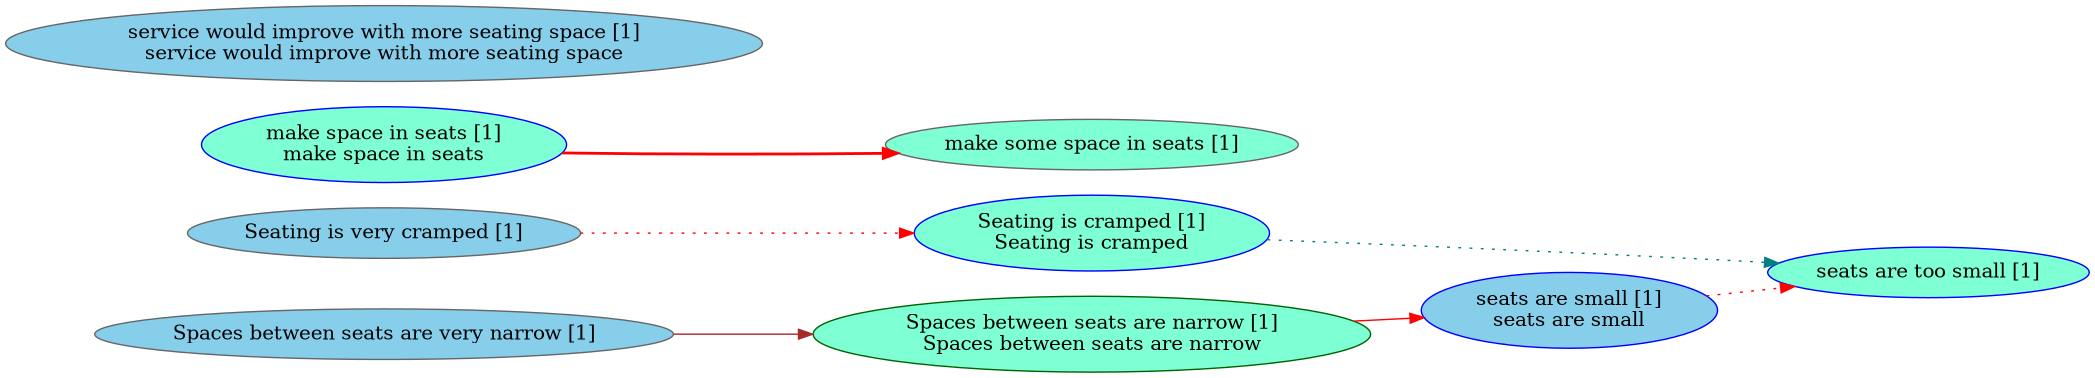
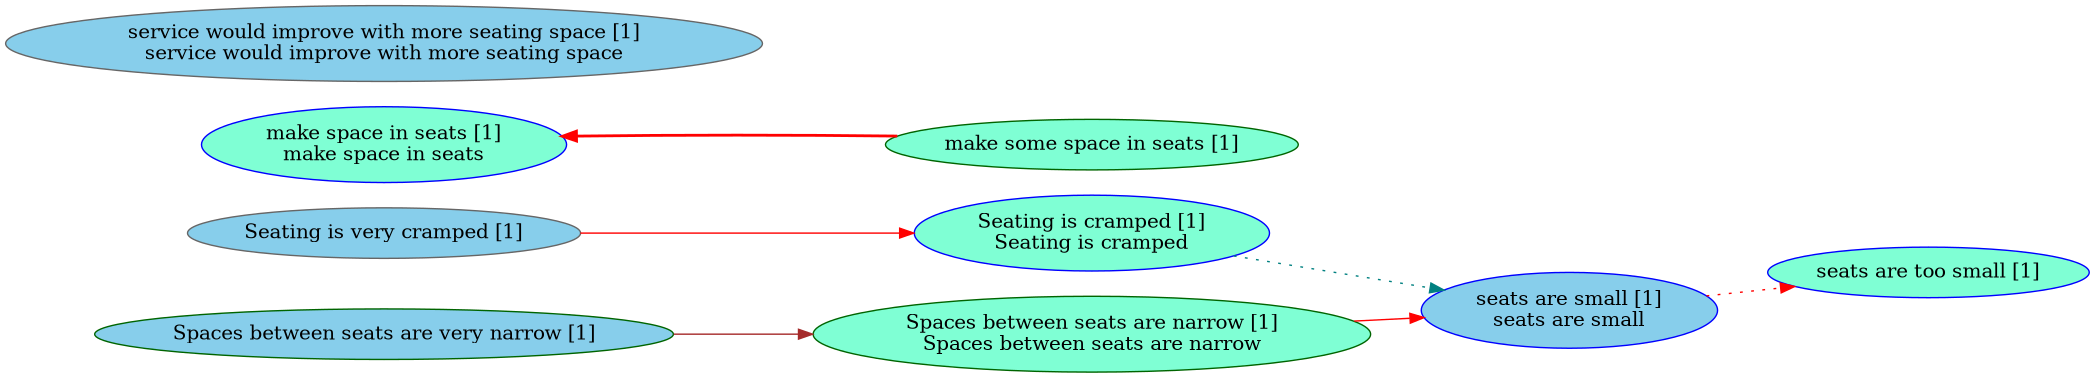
node "make some space in seats [1]": color gray40 -> darkgreen
edge "make space in seats [1] make space in seats" -> "make some space in seats [1]": reversed
edge "Seating is very cramped [1]" -> "Seating is cramped [1] Seating is cramped": style dotted -> solid
edge "Seating is cramped [1] Seating is cramped" -> "seats are too small [1]": now "Seating is cramped [1] Seating is cramped" -> "seats are small [1] seats are small"
node "Spaces between seats are very narrow [1]": color gray40 -> darkgreen
